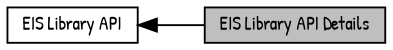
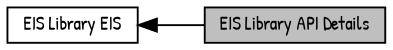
node "EIS Library API": label "EIS Library API" -> "EIS Library EIS"
